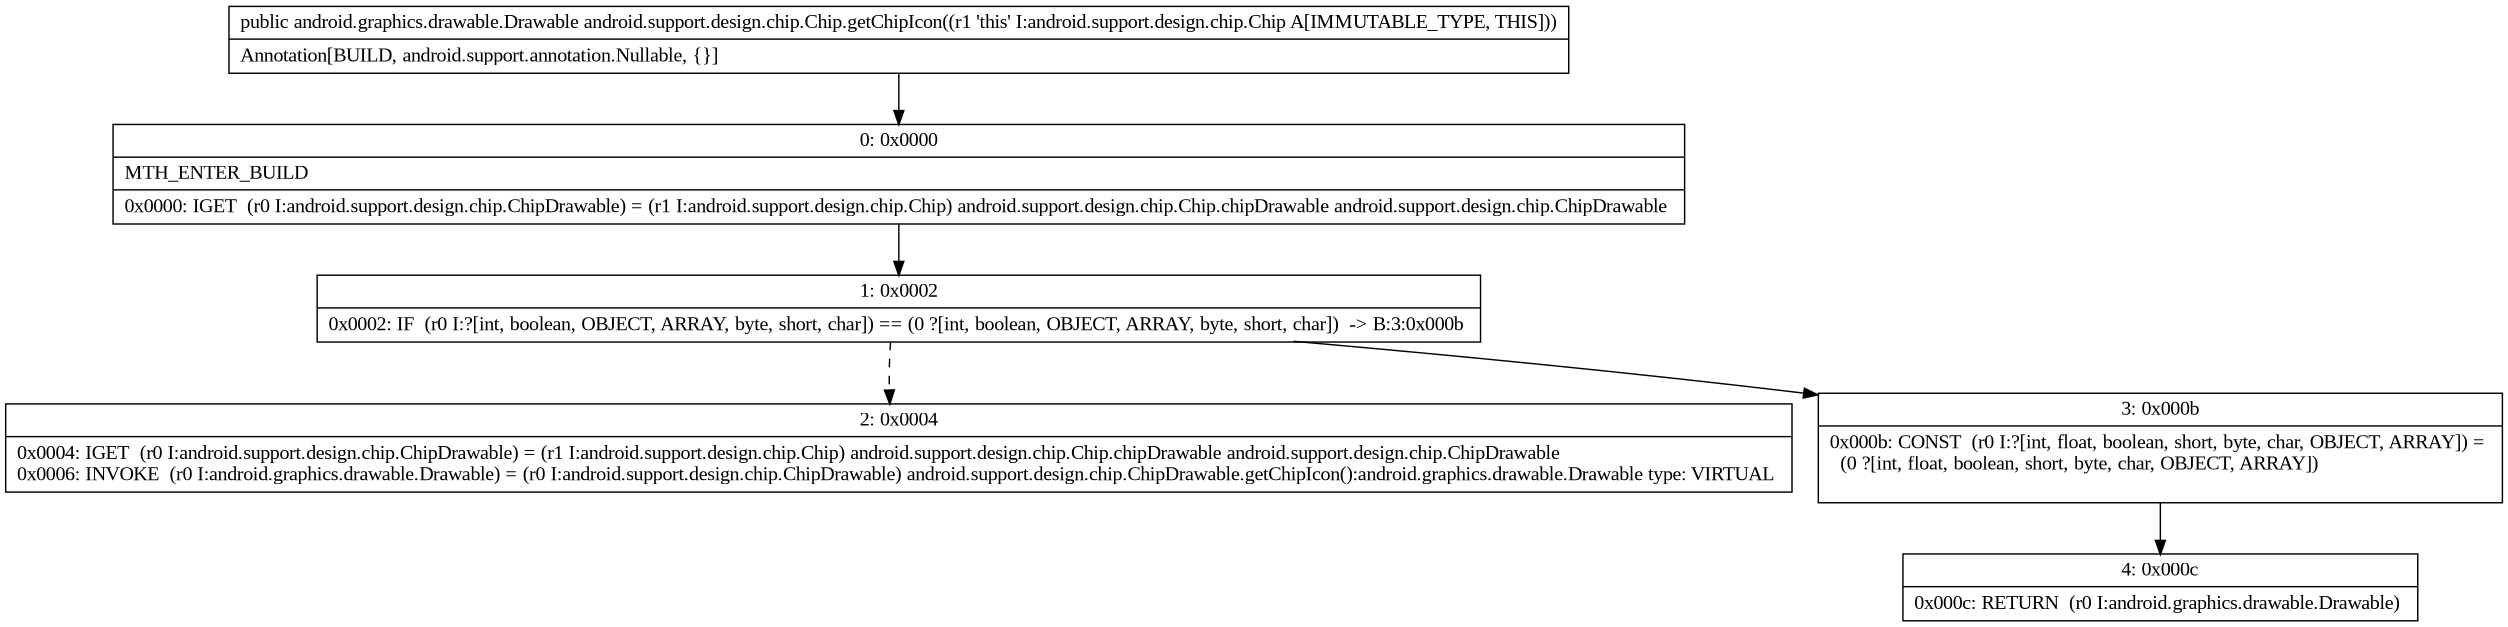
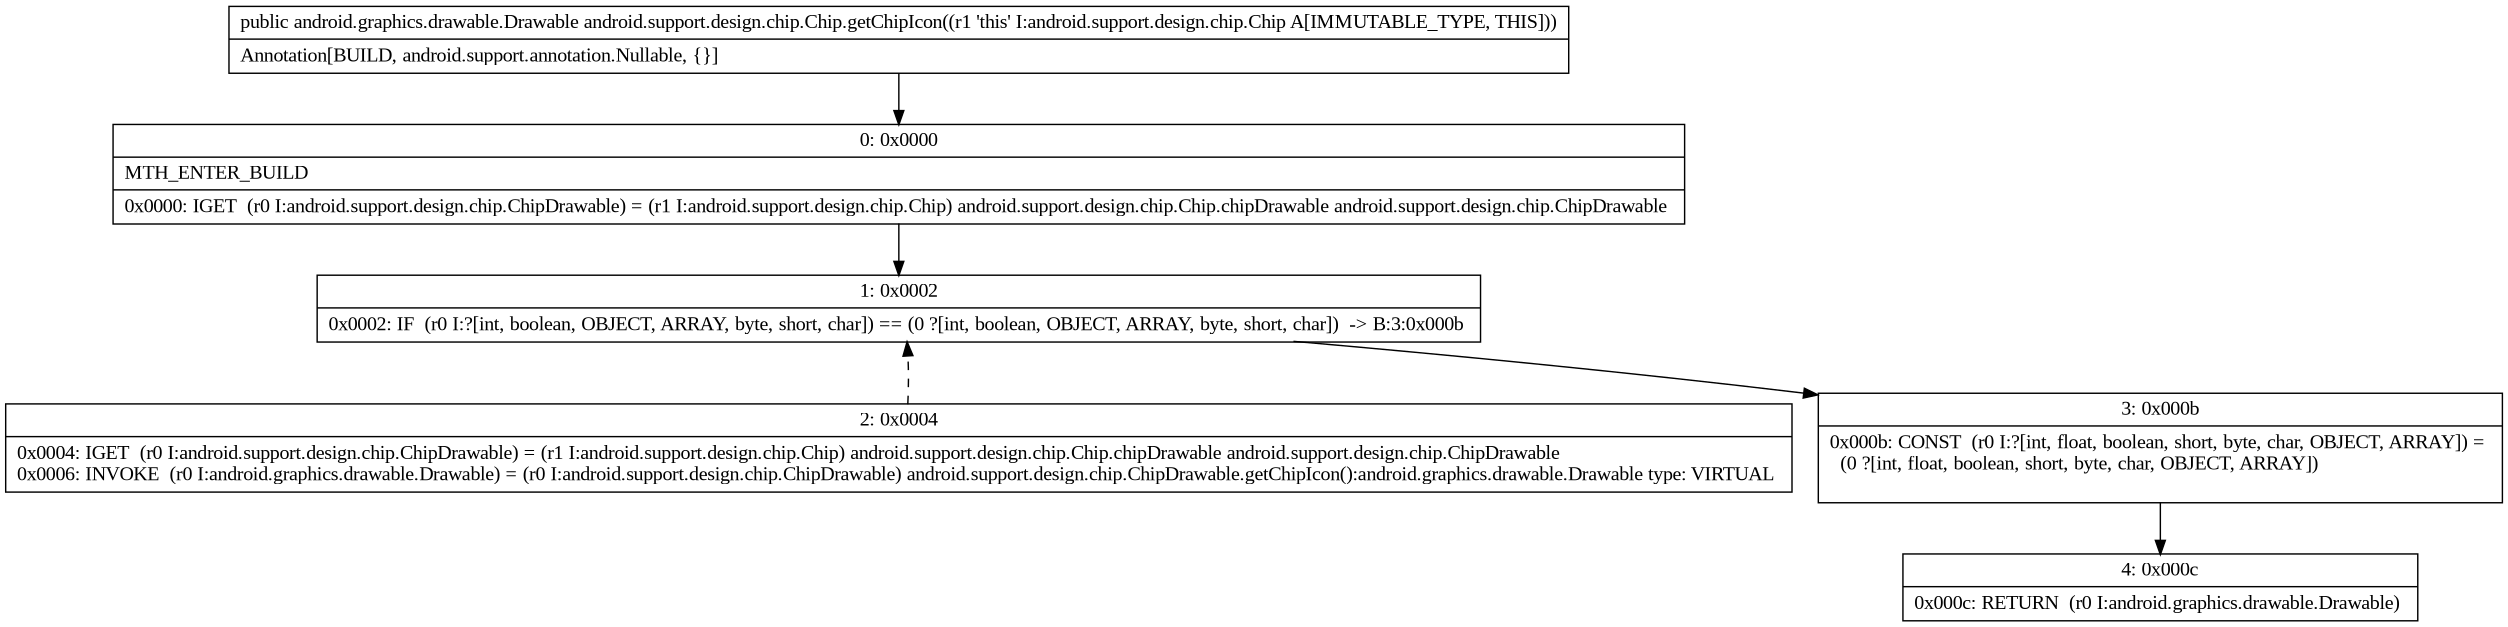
edge "1: 0x0002" -> "2: 0x0004": reversed
